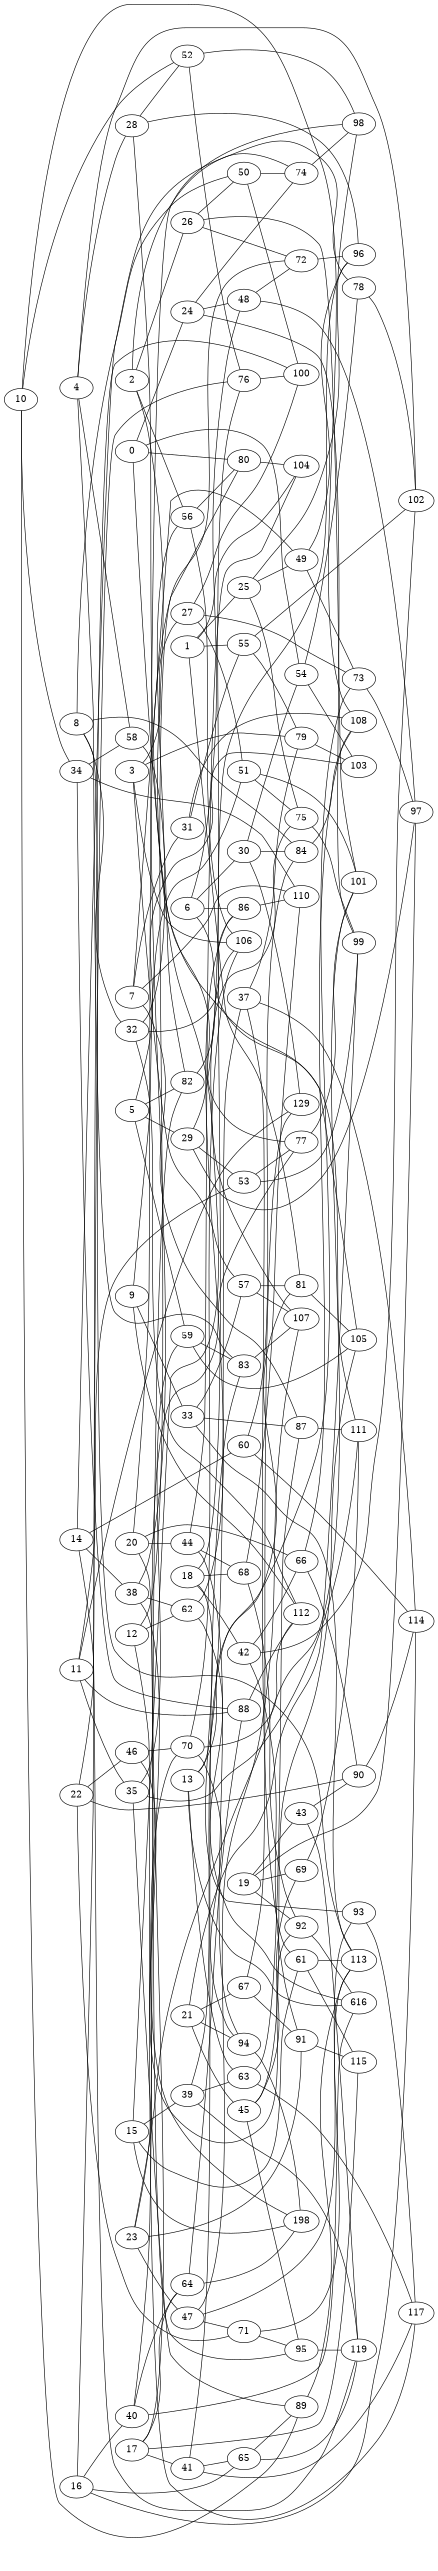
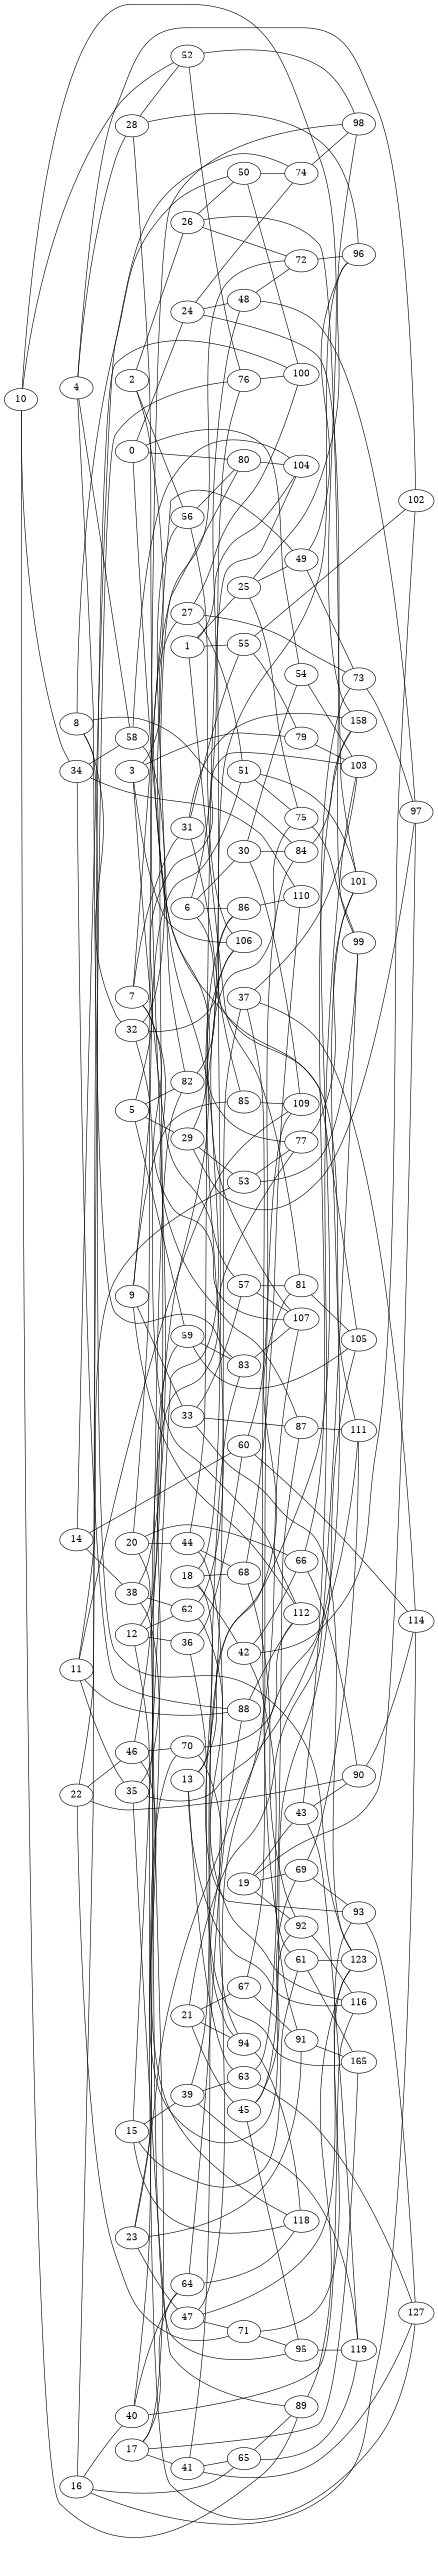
node "78": removed
edge "104" -- "58": added
node "108": label "108" -> "158"
edge "79" -- "37": now "103" -- "37"
edge "110" -- "7": now "107" -- "7"
node "85": added
node "129": label "129" -> "109"
edge "106" -- "70": now "106" -- "46"
edge "103" -- "43": added
node "36": added
edge "69" -- "93": added
node "113": label "113" -> "123"
node "616": label "616" -> "116"
node "115": label "115" -> "165"
edge "14" -- "119": removed
node "198": label "198" -> "118"
node "117": label "117" -> "127"
